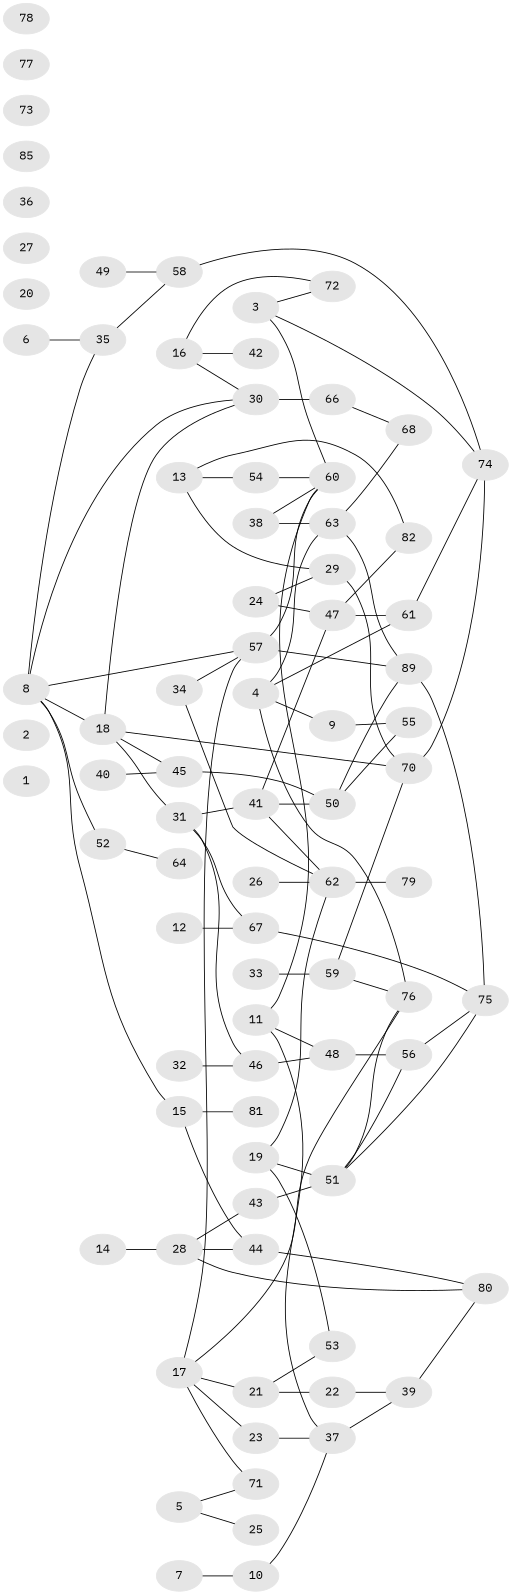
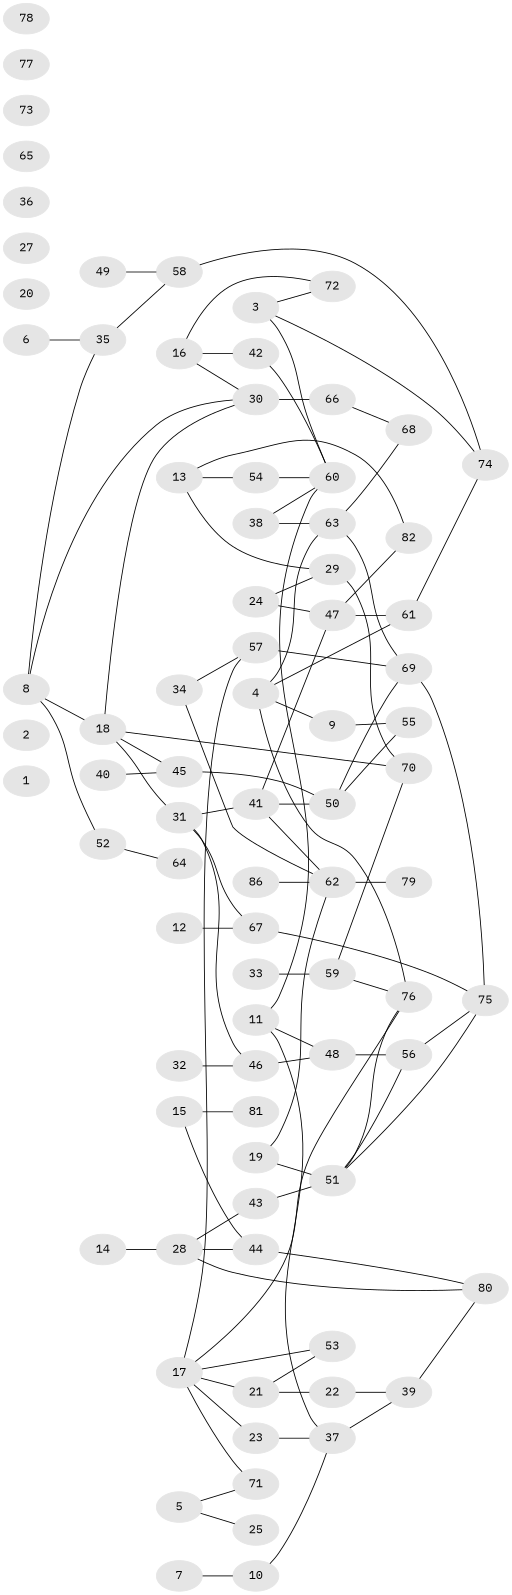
node "85": label "85" -> "65"
edge "60" -- "57": now "60" -- "42"
edge "74" -- "70": removed
edge "57" -- "8": removed
node "89": label "89" -> "69"
node "26": label "26" -> "86"
edge "8" -- "15": removed
edge "19" -- "53": now "17" -- "53"
